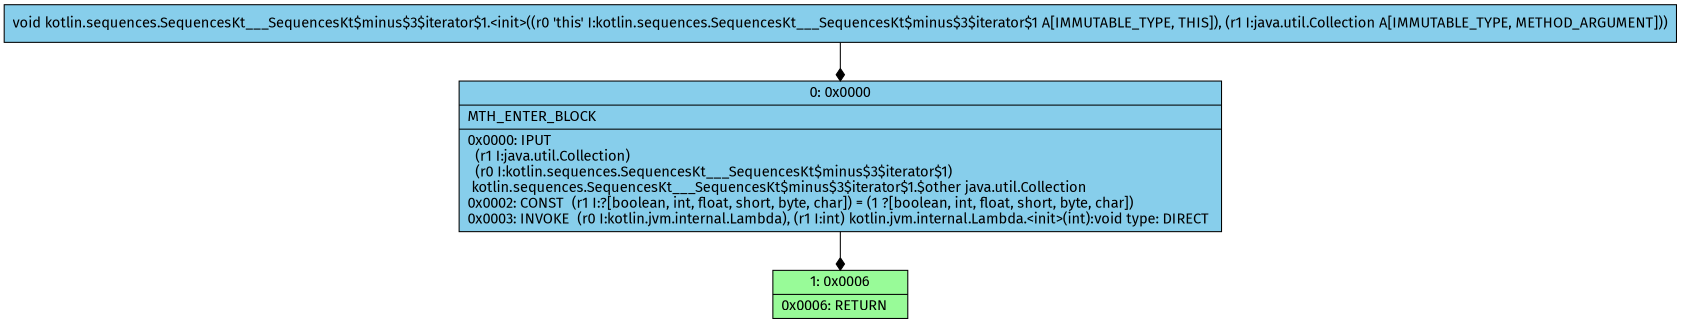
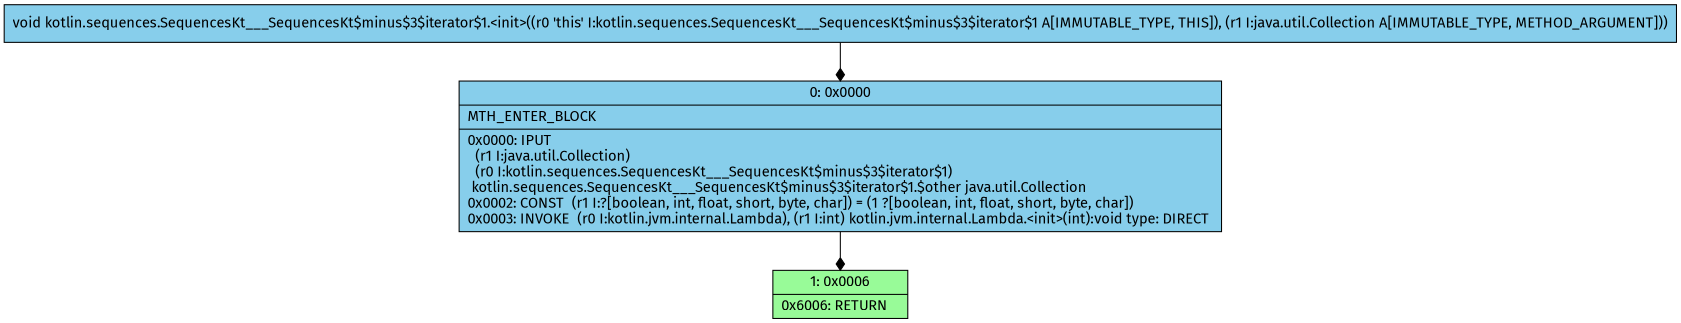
node "1: 0x0006": text "0x0006: RETURN" -> "0x6006: RETURN"
